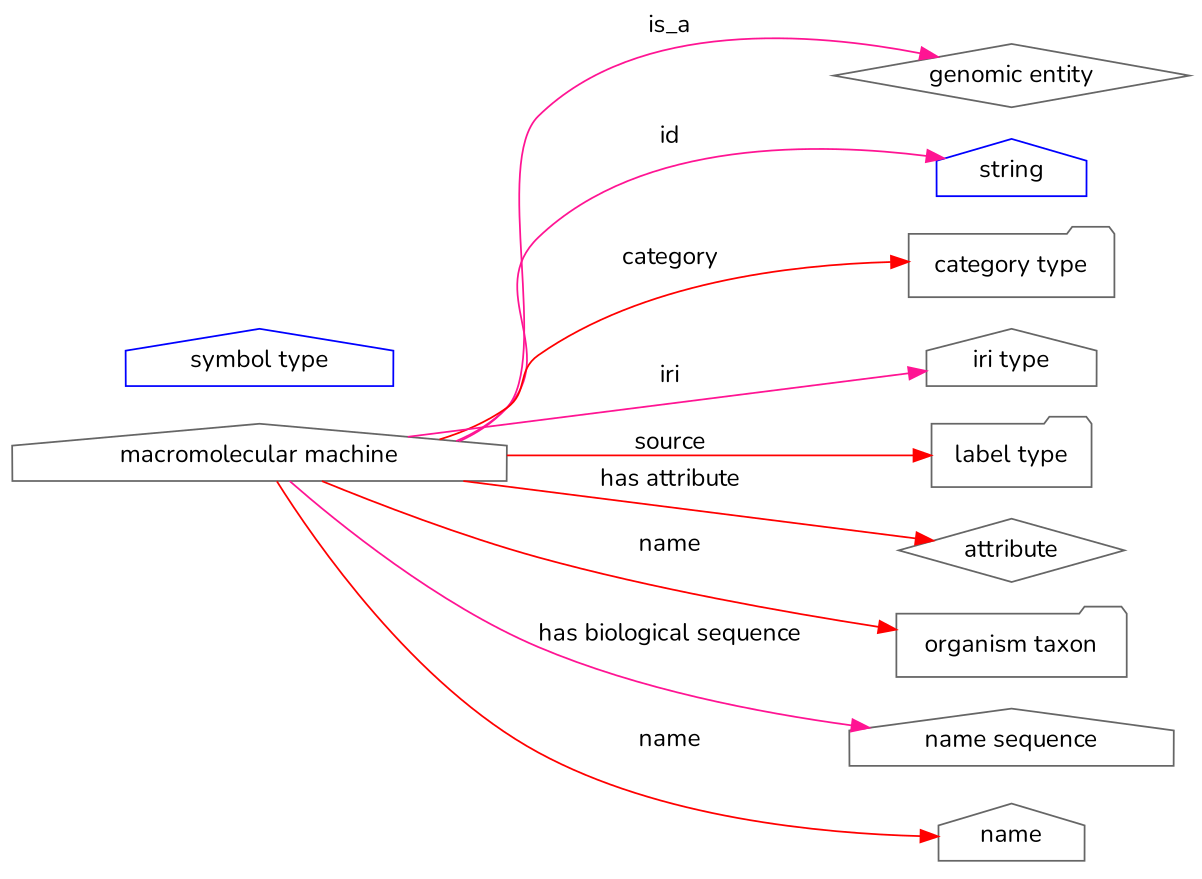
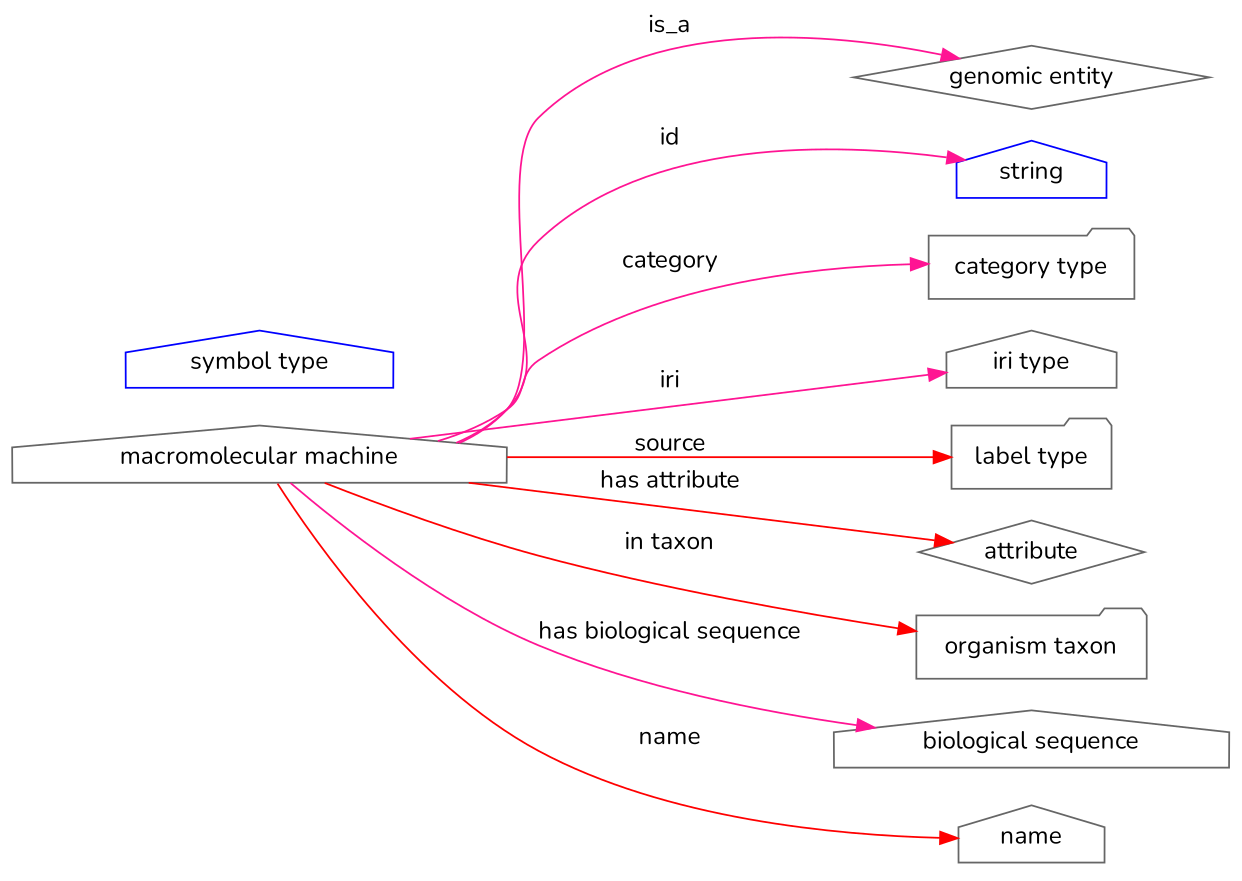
edge "macromolecular machine" -> "category type": color red -> deeppink
edge "macromolecular machine" -> "organism taxon": label "name" -> "in taxon"
node "name sequence": label "name sequence" -> "biological sequence"
